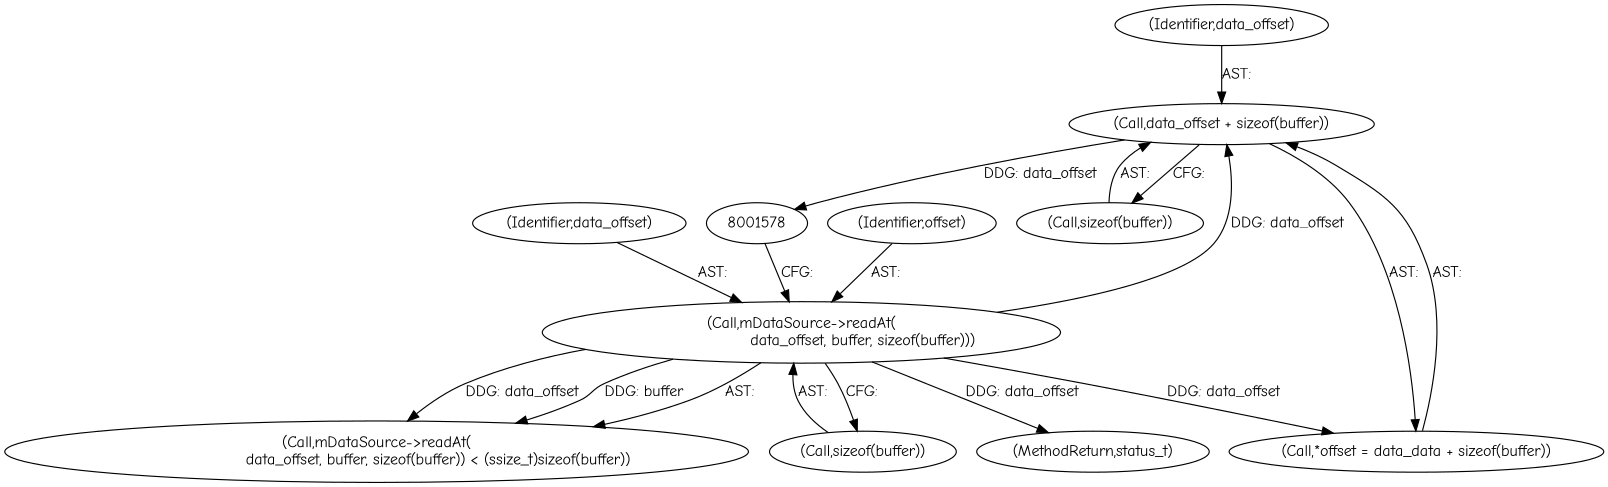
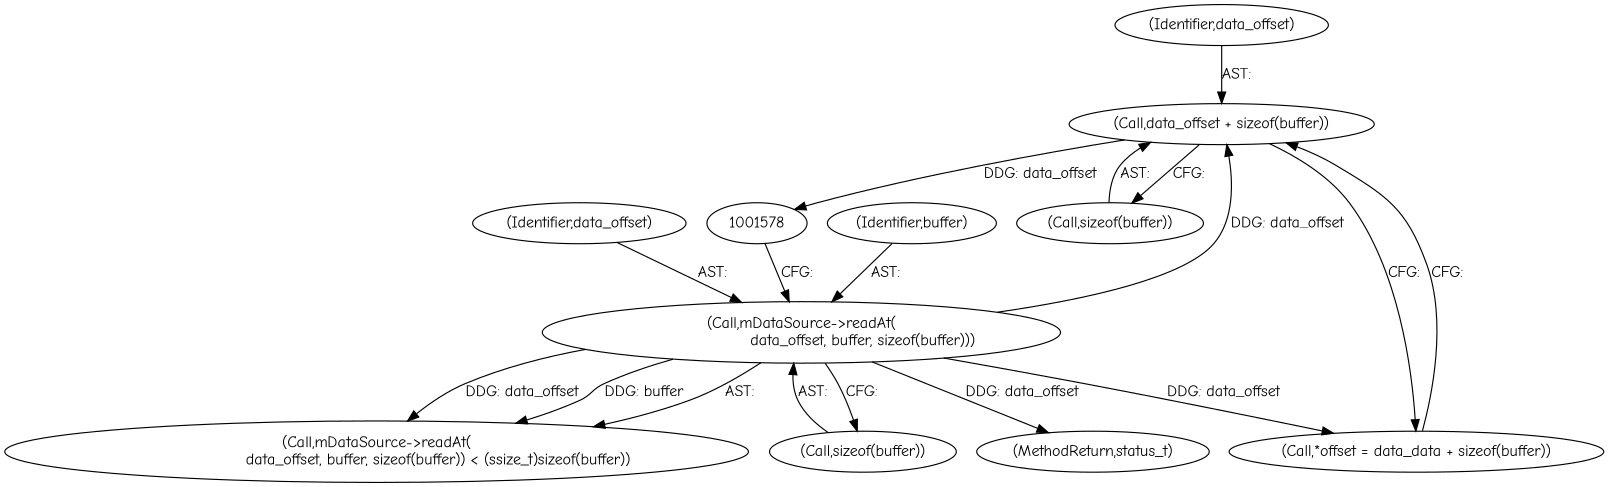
node "8001578": label "8001578" -> "1001578"
node "(Identifier,offset)": label "(Identifier,offset)" -> "(Identifier,buffer)"
edge "(Call,data_offset + sizeof(buffer))" -> "(Call,*offset = data_data + sizeof(buffer))": label "AST: " -> "CFG: "
edge "(Call,*offset = data_data + sizeof(buffer))" -> "(Call,data_offset + sizeof(buffer))": label "AST: " -> "CFG: "
